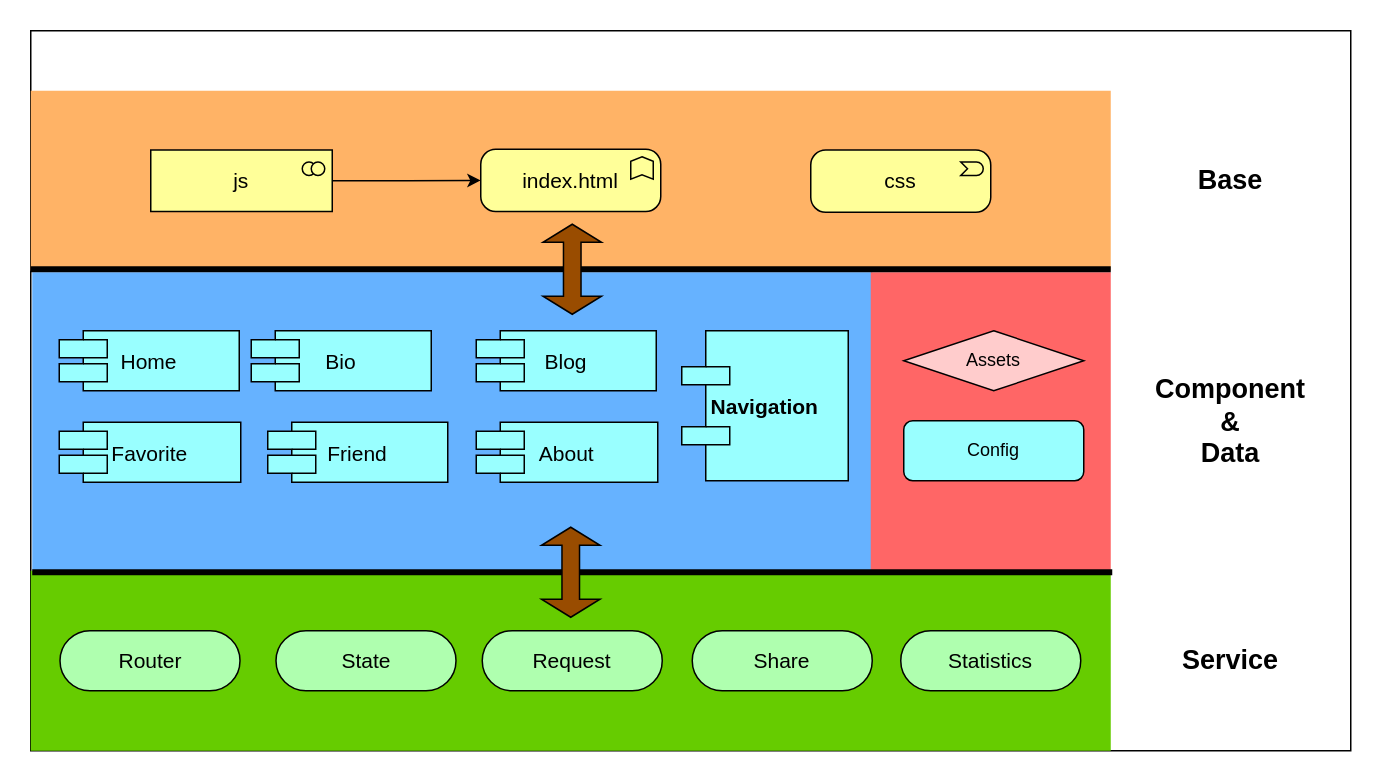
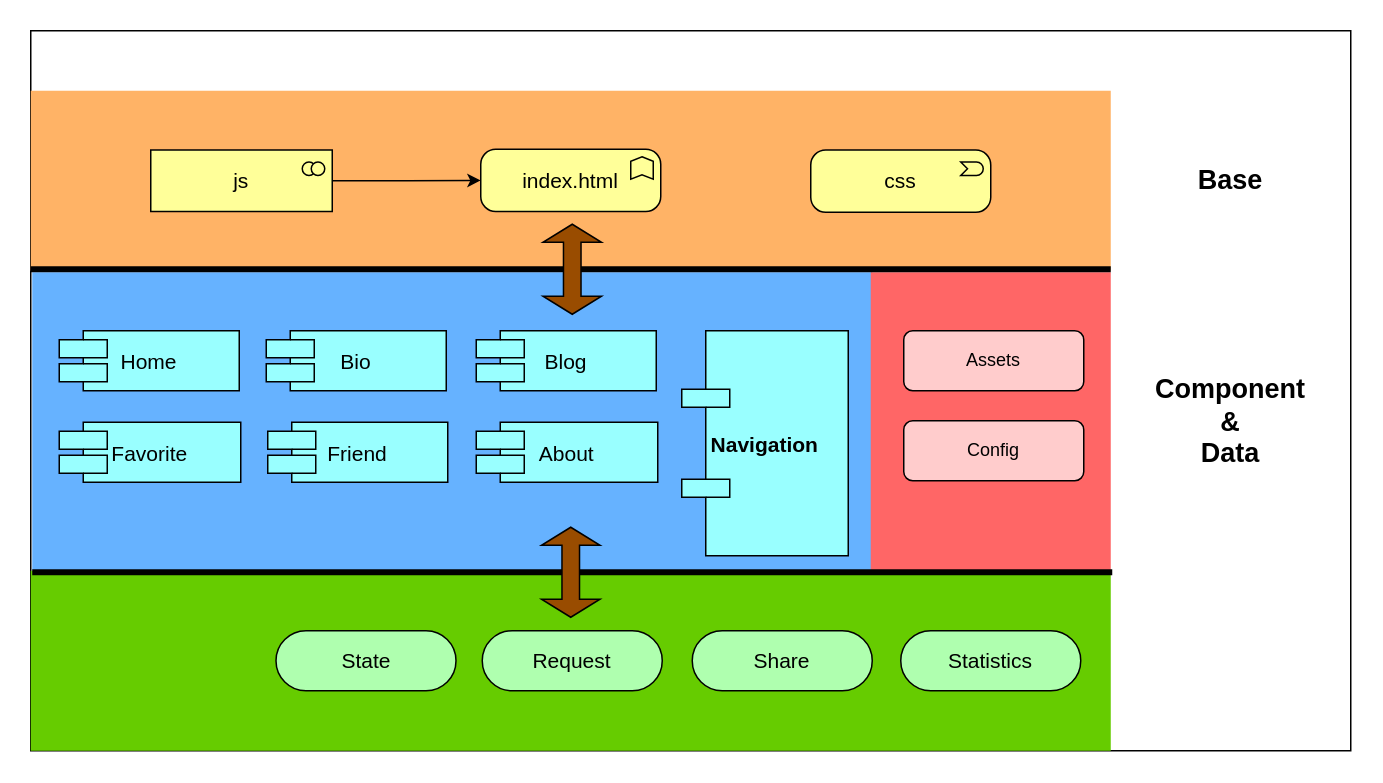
node "Bio": moved (341, 361) -> (356, 361)
node "Assets": shape diamond -> rounded rectangle
node "Navigation": size 167x150 -> 167x225
node "Config": fillcolor #99ffff -> #ffcccc
node "Router": removed
node "Service": removed
